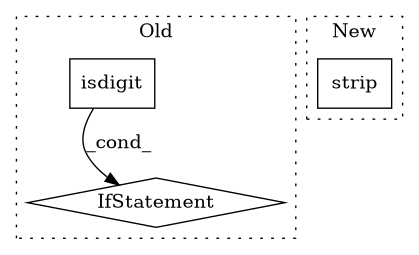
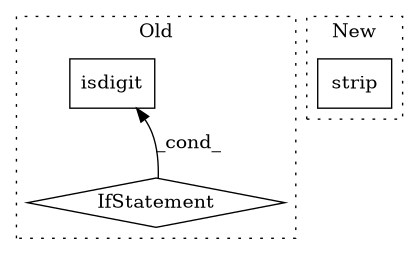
edge "isdigit" -> "IfStatement": reversed
